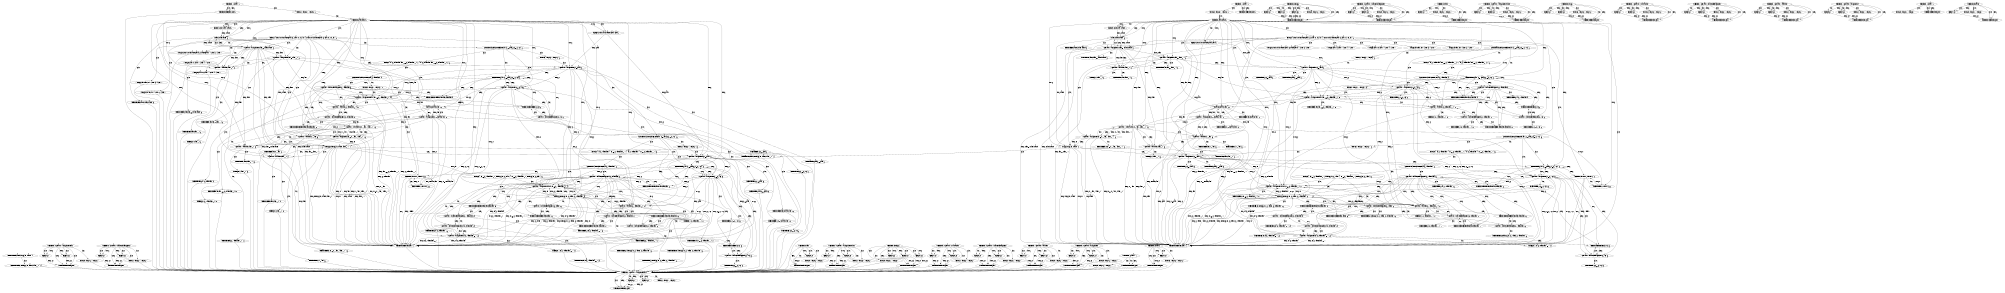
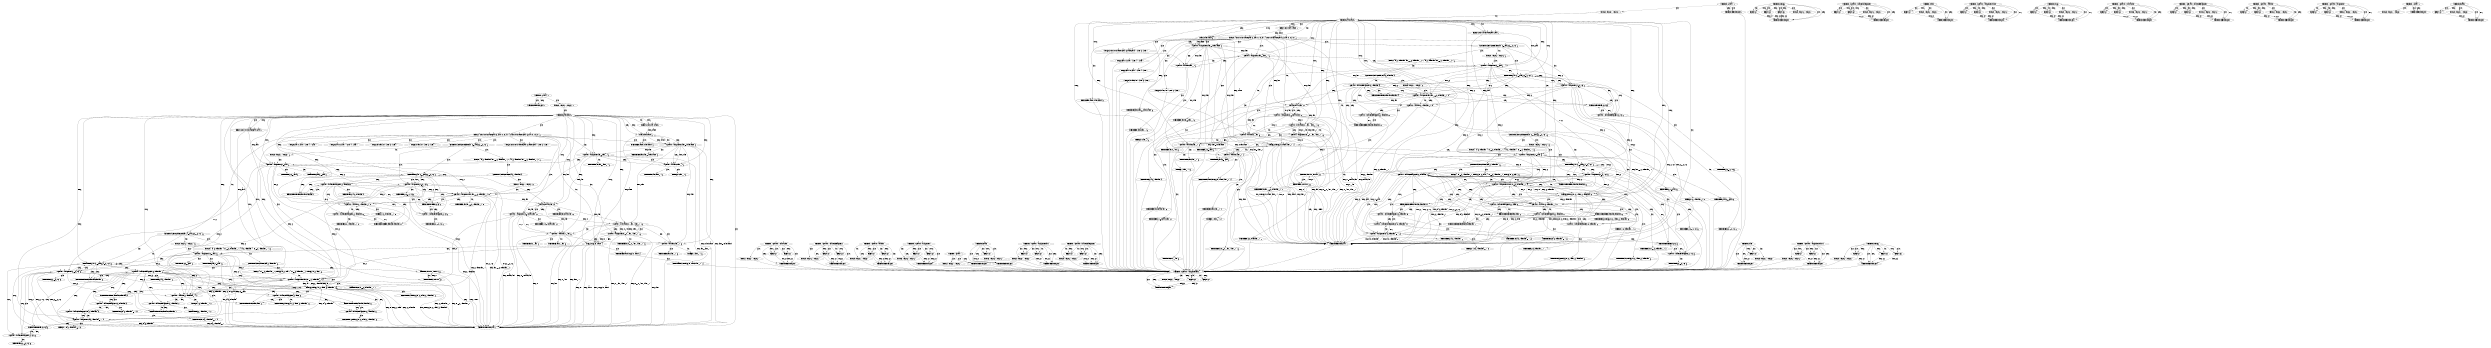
edge "(strcpy,strcpy(m, name))" -> "(IDENTIFIER,name,memcpy(m, name, nlen + 1))": now "(strcpy,strcpy(m, name))" -> "(IDENTIFIER,name,strcpy(m, name))"
